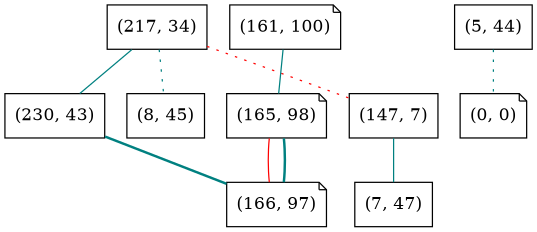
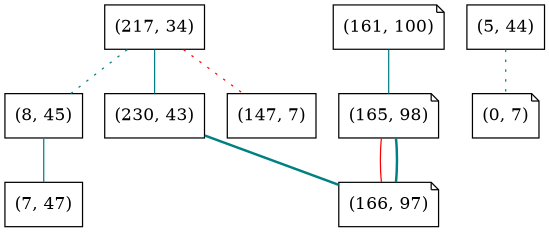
node "(0, 0)": label "(0, 0)" -> "(0, 7)"
edge "(147, 7)" -- "(7, 47)": now "(8, 45)" -- "(7, 47)"
